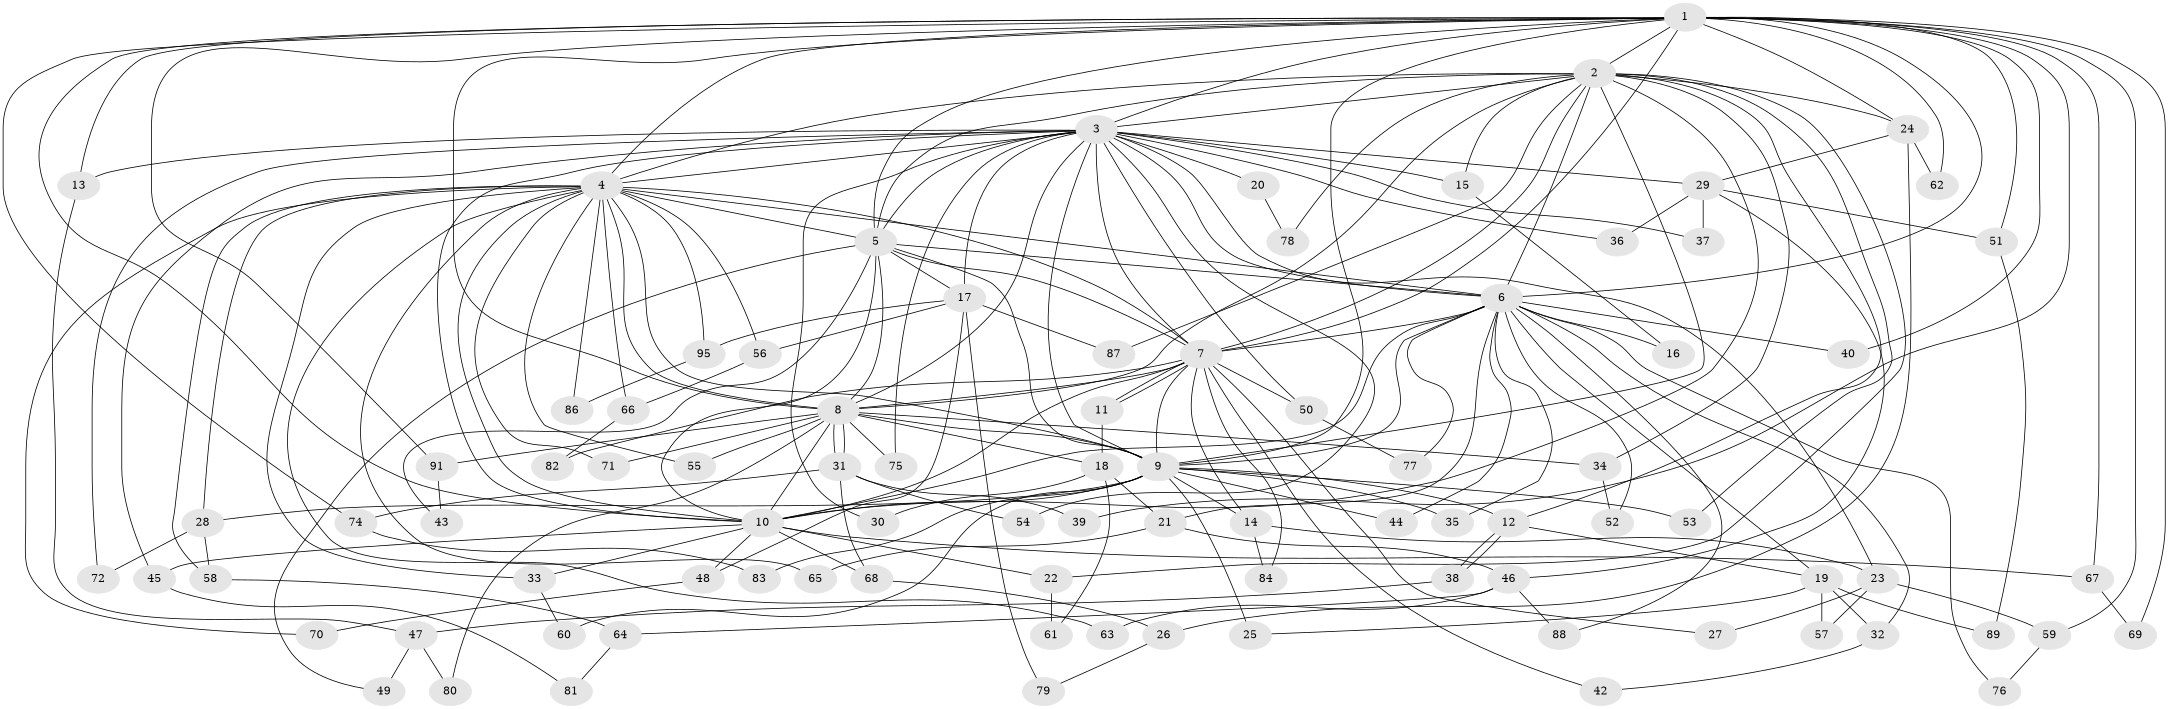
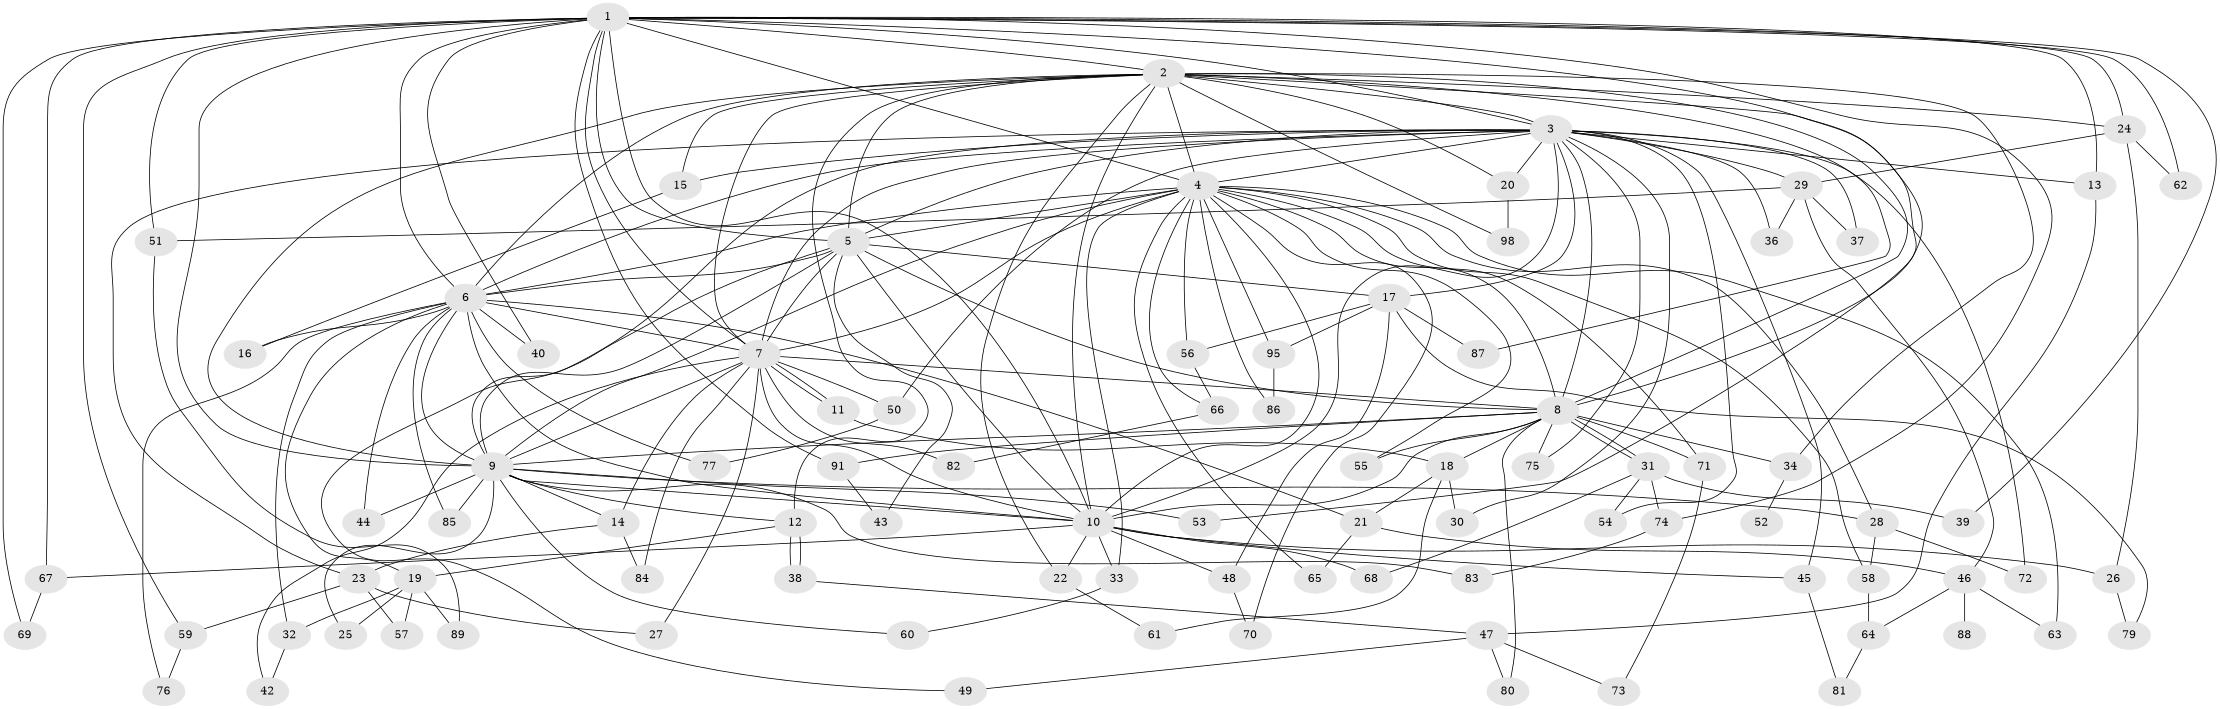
edge "2" -- "20": added
node "78": label "78" -> "98"
edge "6" -- "52": removed
edge "6" -- "88": removed
node "35": label "35" -> "85"
edge "68" -- "26": now "10" -- "26"
node "73": added
